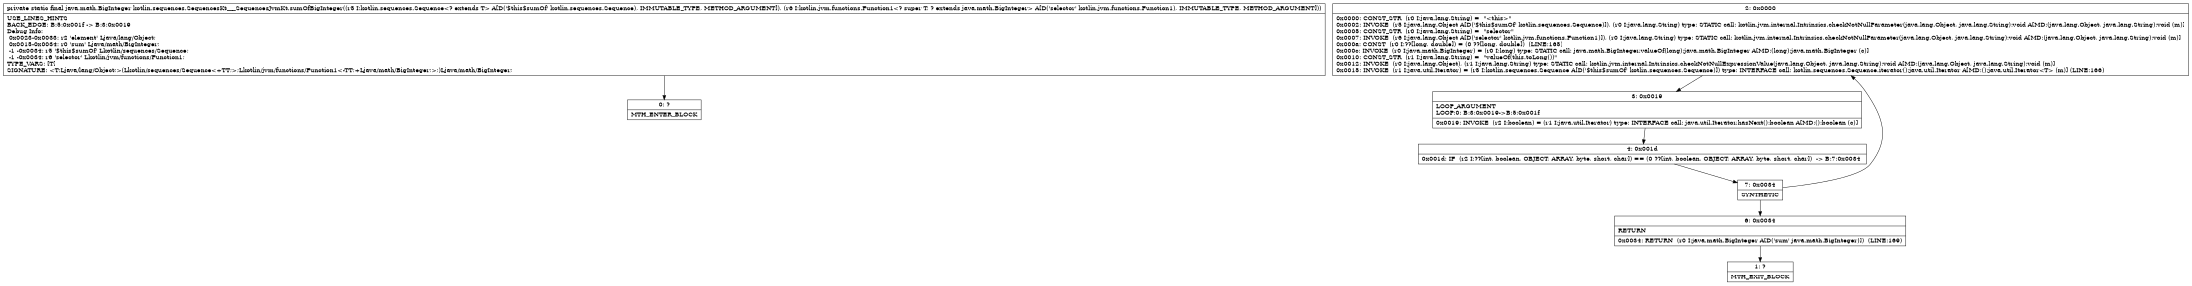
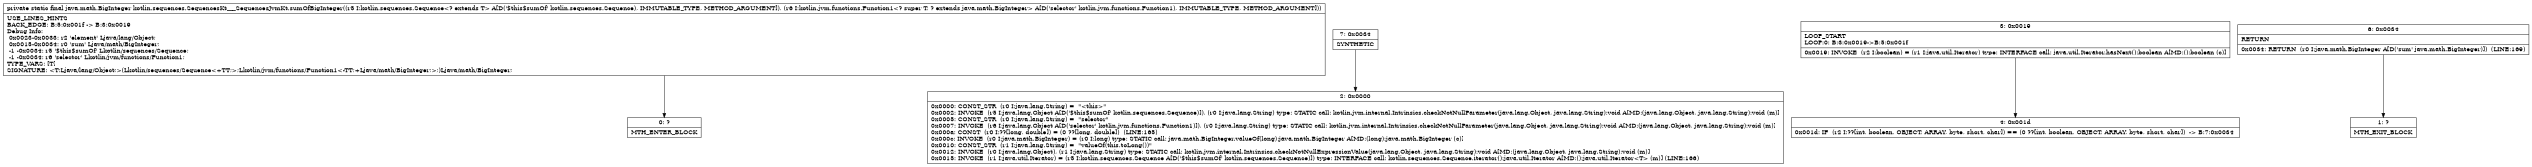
edge "2: 0x0000" -> "3: 0x0019": removed
node "3: 0x0019": text "LOOP_ARGUMENT" -> "LOOP_START"
edge "4: 0x001d" -> "7: 0x0034": removed
edge "7: 0x0034" -> "6: 0x0034": removed
